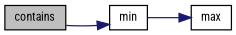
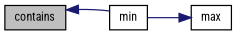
edge "contains" -> "min": reversed
